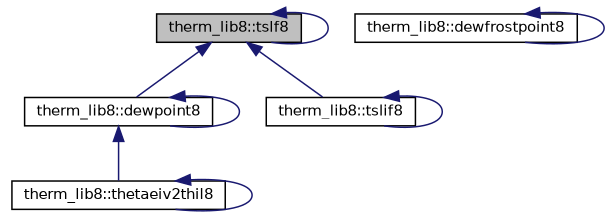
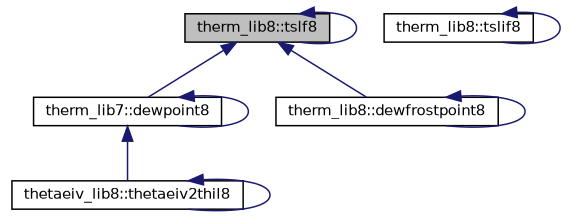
edge "therm_lib8::tslif8" -> "therm_lib8::tslf8": now "therm_lib8::dewfrostpoint8" -> "therm_lib8::tslf8"
node "therm_lib8::dewpoint8": label "therm_lib8::dewpoint8" -> "therm_lib7::dewpoint8"
node "therm_lib8::thetaeiv2thil8": label "therm_lib8::thetaeiv2thil8" -> "thetaeiv_lib8::thetaeiv2thil8"
